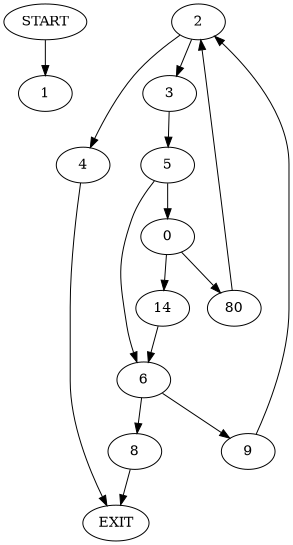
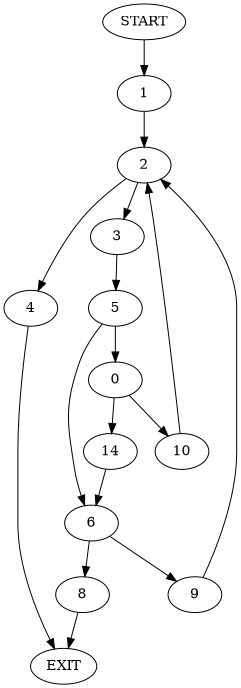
edge "1" -> "2": added
node "80": label "80" -> "10"
